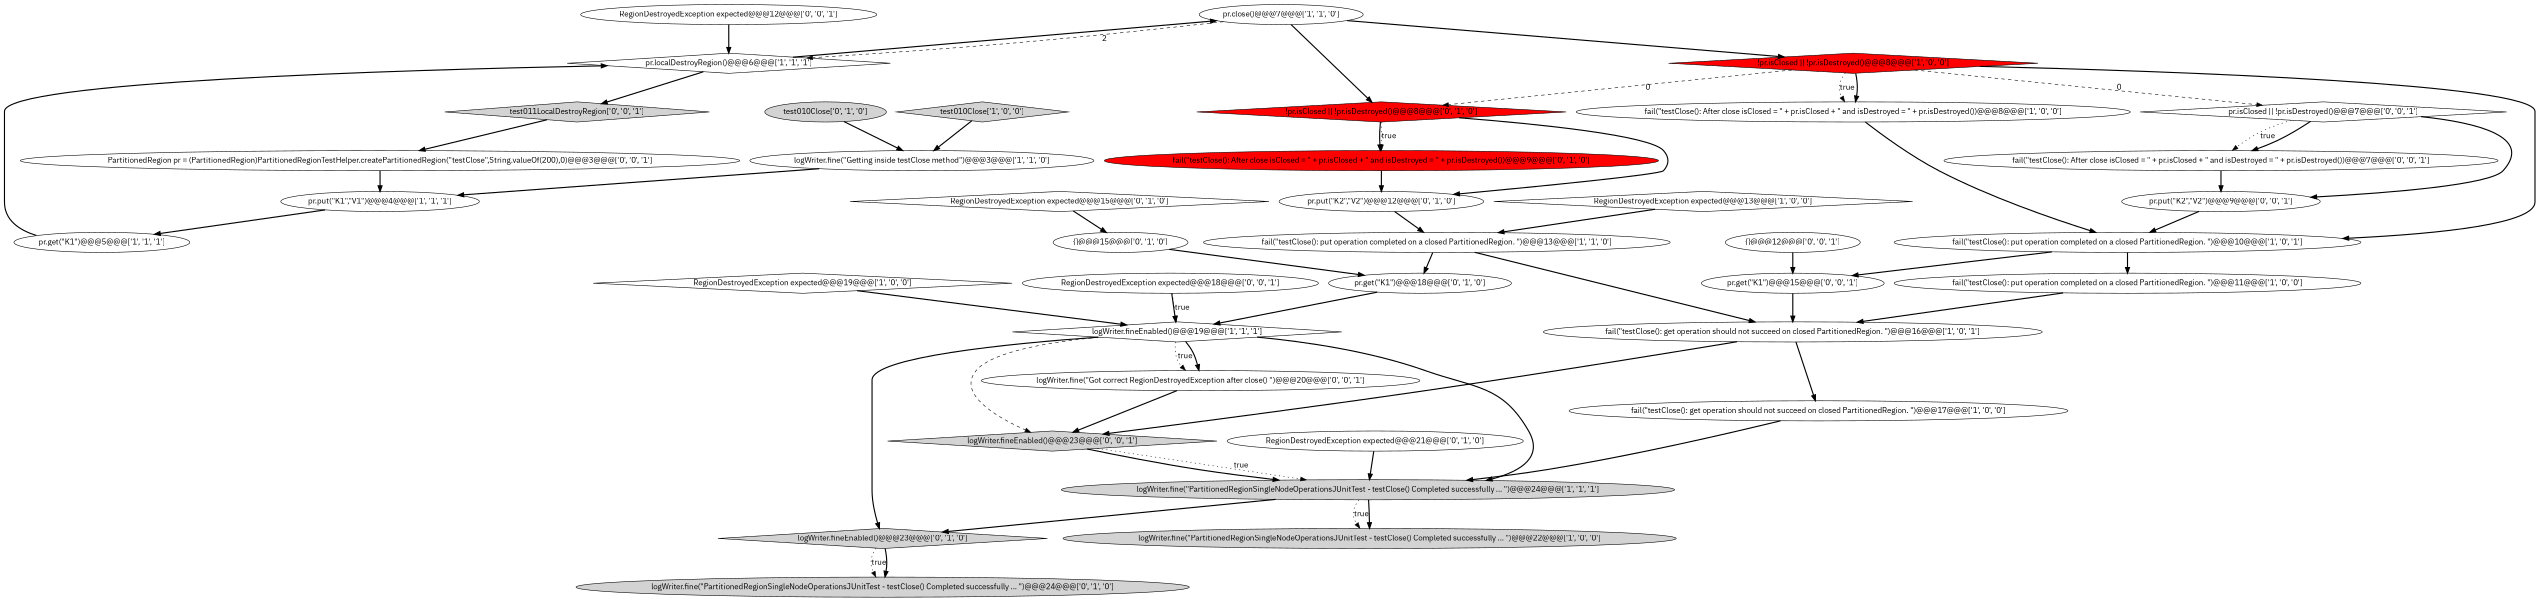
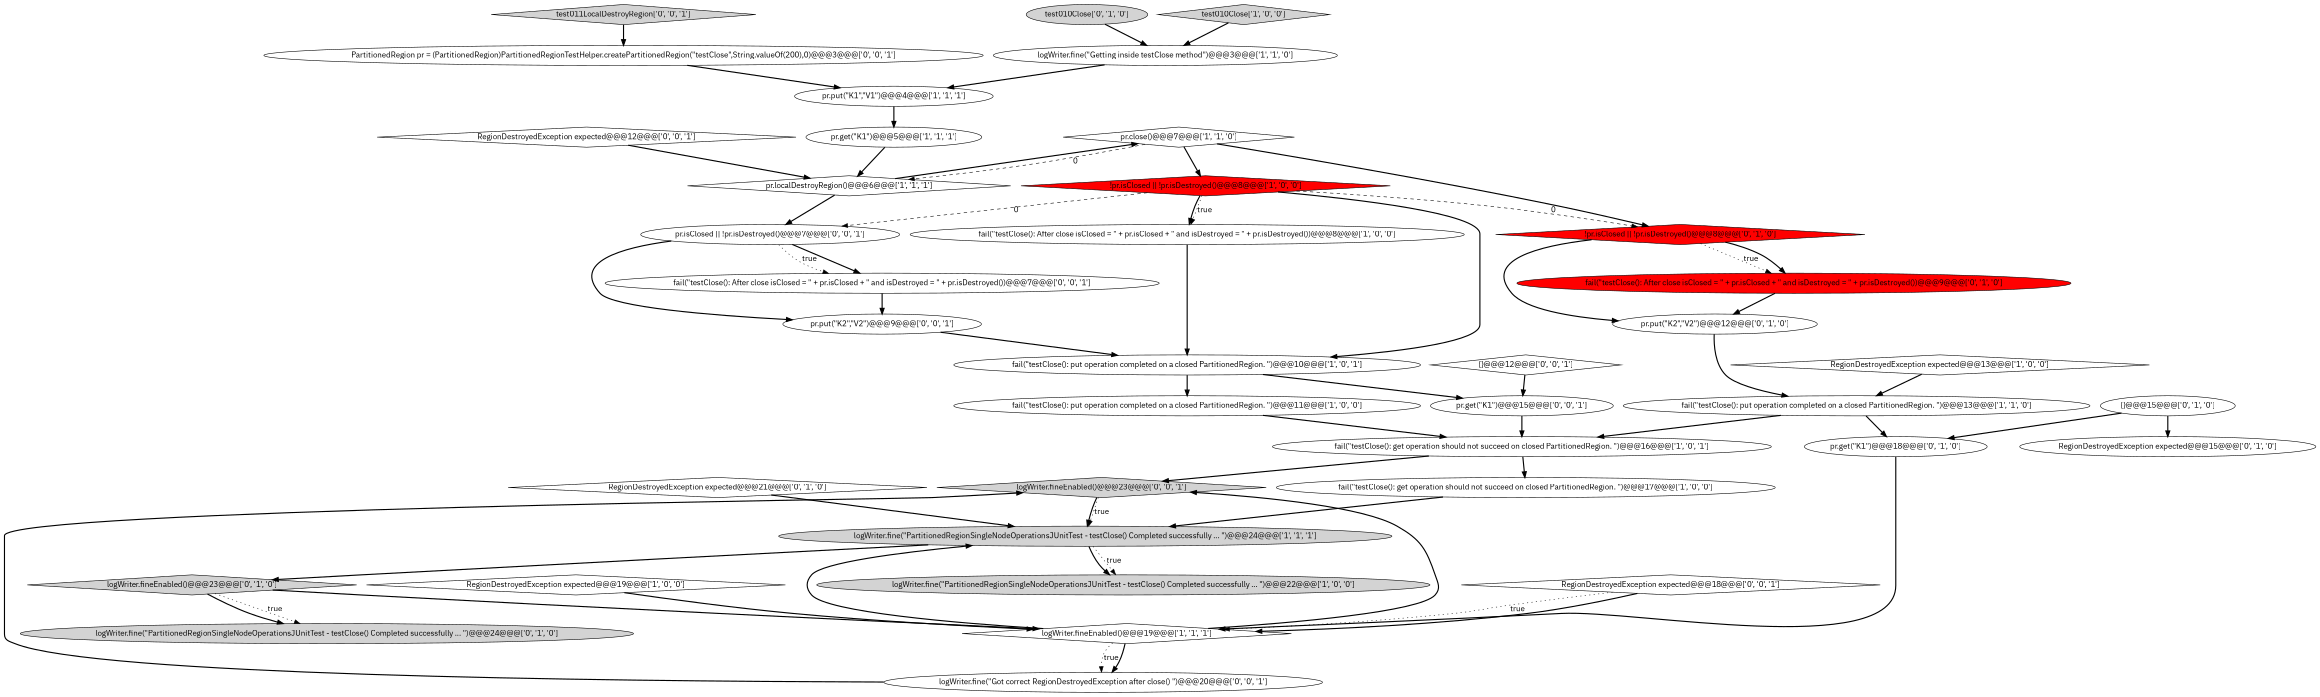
node "RegionDestroyedException expected@@@12@@@['0', '0', '1']": shape ellipse -> diamond
node "pr.close()@@@7@@@['1', '1', '0']": shape ellipse -> diamond
edge "pr.close()@@@7@@@['1', '1', '0']" -> "pr.localDestroyRegion()@@@6@@@['1', '1', '1']": label "2" -> "0"
edge "pr.localDestroyRegion()@@@6@@@['1', '1', '1']" -> "test011LocalDestroyRegion['0', '0', '1']": now "pr.localDestroyRegion()@@@6@@@['1', '1', '1']" -> "pr.isClosed || !pr.isDestroyed()@@@7@@@['0', '0', '1']"
node "pr.isClosed || !pr.isDestroyed()@@@7@@@['0', '0', '1']": shape diamond -> ellipse
node "RegionDestroyedException expected@@@15@@@['0', '1', '0']": shape diamond -> ellipse
edge "RegionDestroyedException expected@@@15@@@['0', '1', '0']" -> "{}@@@15@@@['0', '1', '0']": reversed
node "{}@@@12@@@['0', '0', '1']": shape ellipse -> diamond
node "RegionDestroyedException expected@@@18@@@['0', '0', '1']": shape ellipse -> diamond
edge "logWriter.fineEnabled()@@@19@@@['1', '1', '1']" -> "logWriter.fineEnabled()@@@23@@@['0', '0', '1']": style dashed -> bold
edge "logWriter.fineEnabled()@@@19@@@['1', '1', '1']" -> "logWriter.fineEnabled()@@@23@@@['0', '1', '0']": reversed
node "RegionDestroyedException expected@@@21@@@['0', '1', '0']": shape ellipse -> diamond
